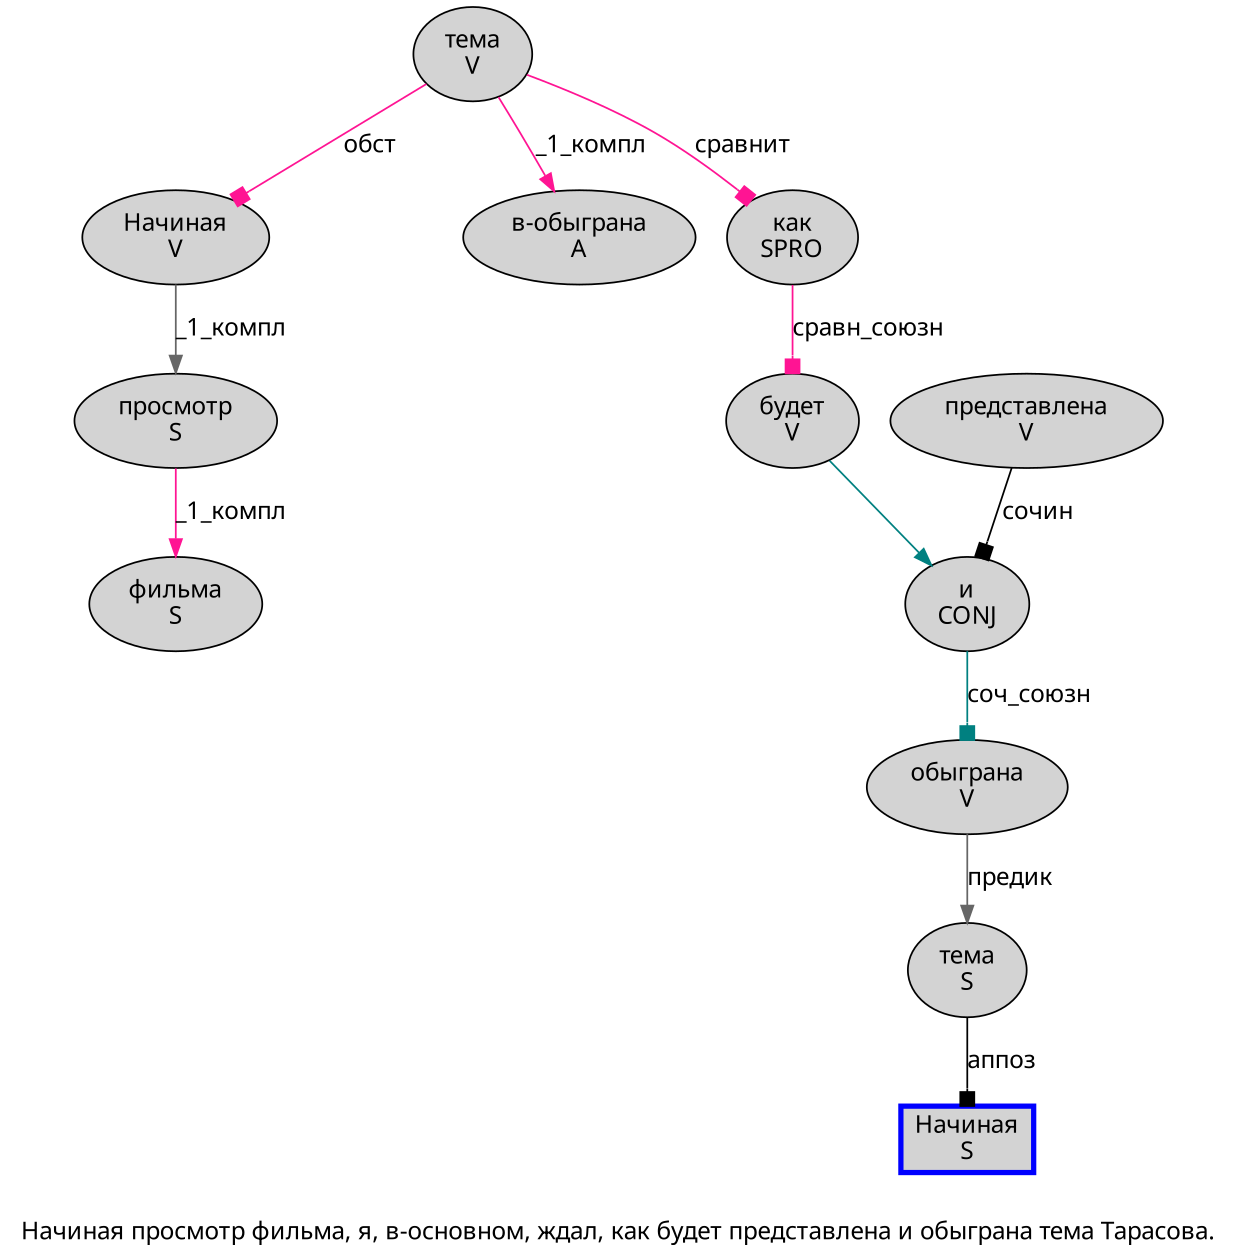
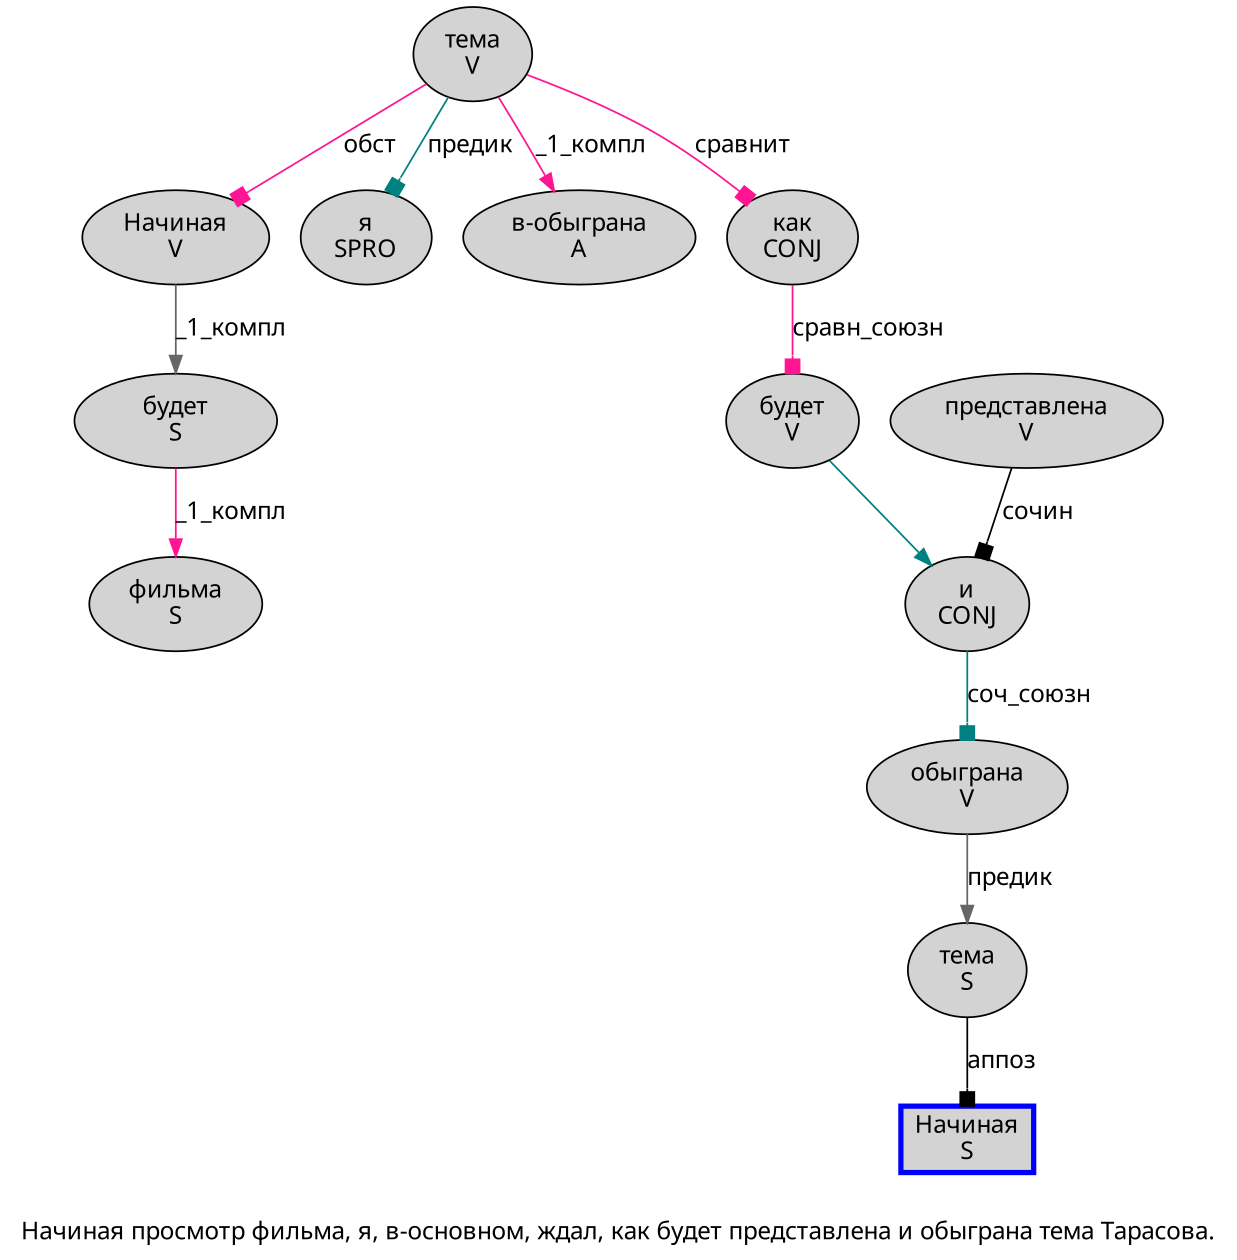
node "я SPRO": added
node "как SPRO": label "как SPRO" -> "как CONJ"
node "просмотр S": label "просмотр S" -> "будет S"
